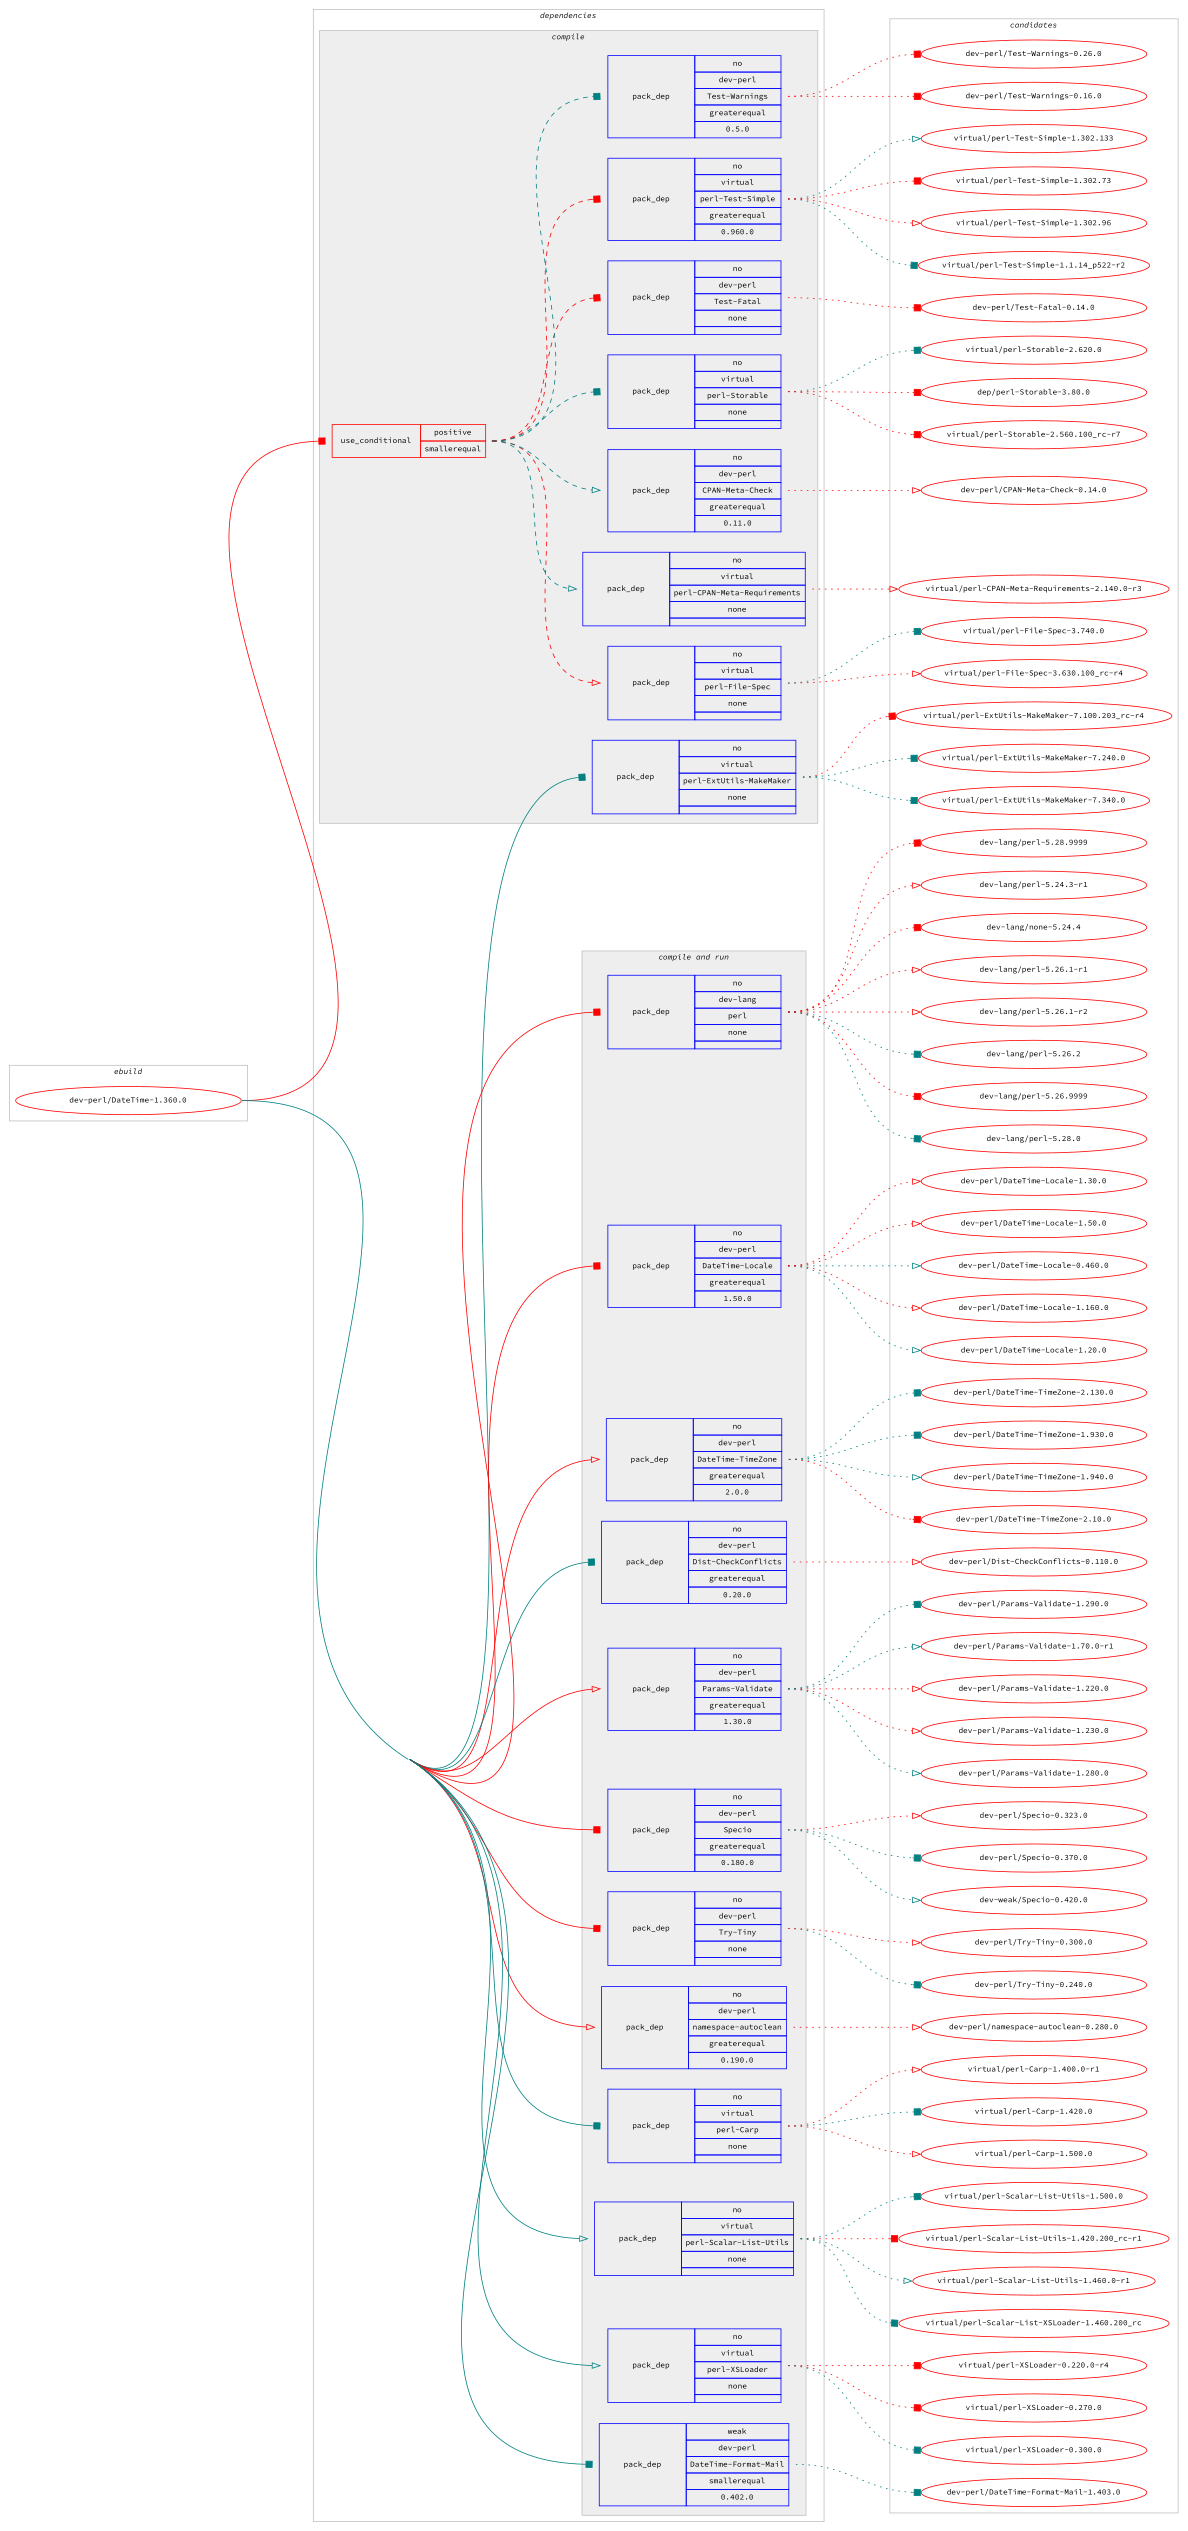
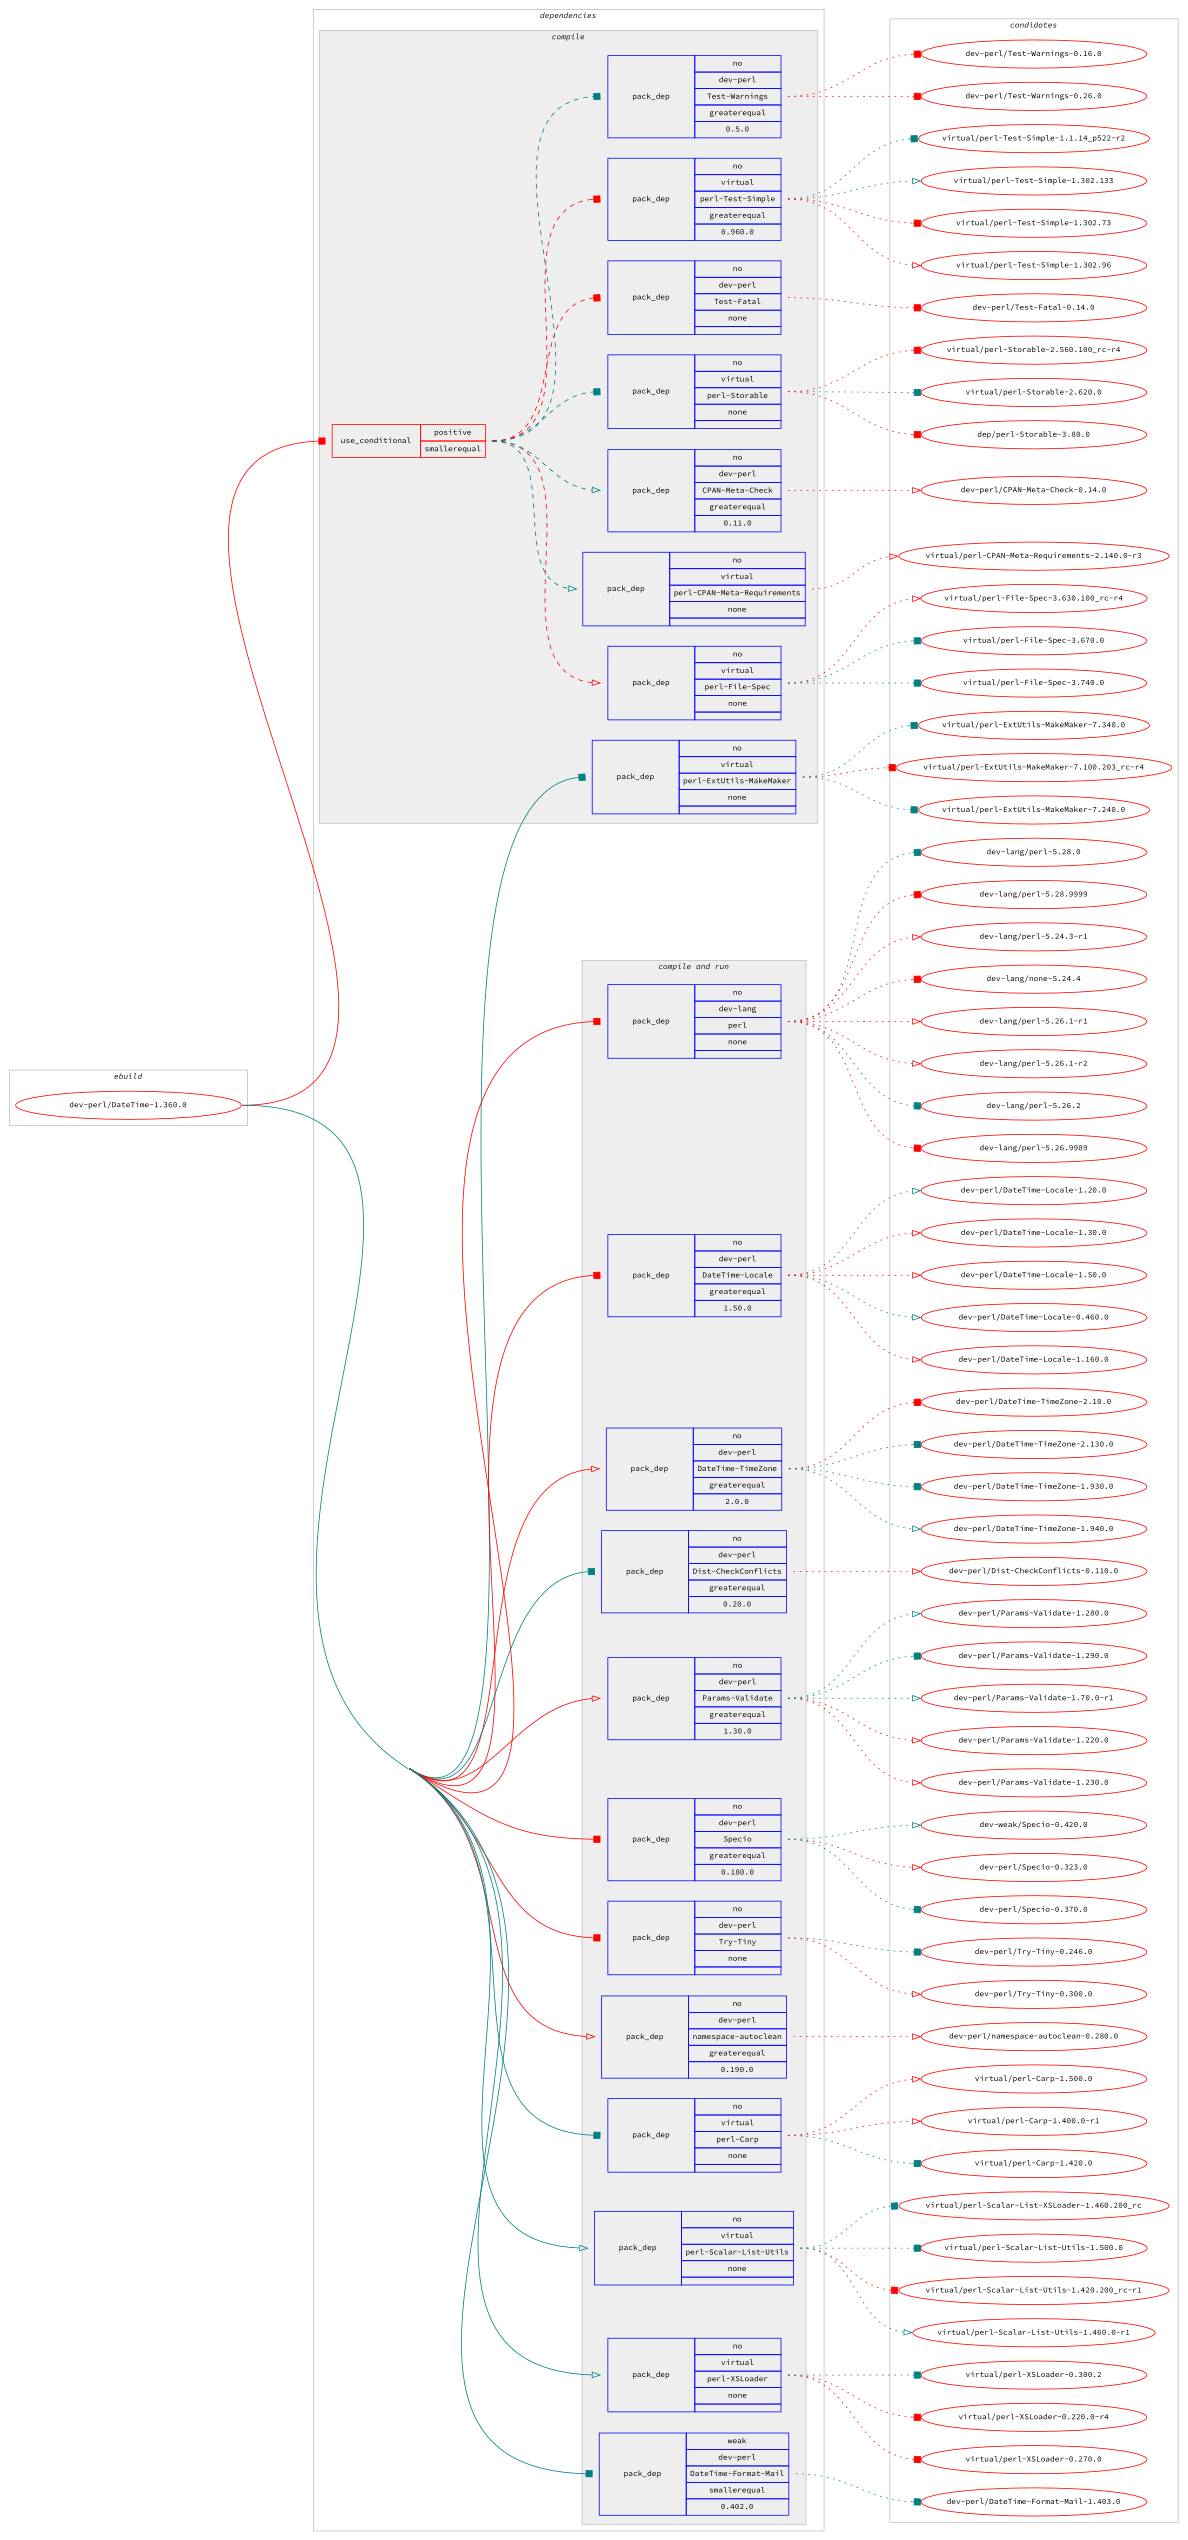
node "virtual/perl-Storable-2.560.100_rc-r7": label "virtual/perl-Storable-2.560.100_rc-r7" -> "virtual/perl-Storable-2.560.100_rc-r4"
node "virtual/perl-File-Spec-3.670.0": added
node "dev-lang/perl-5.26.9999": label "dev-lang/perl-5.26.9999" -> "dev-lang/perl-5.26.9989"
node "dev-perl/Try-Tiny-0.240.0": label "dev-perl/Try-Tiny-0.240.0" -> "dev-perl/Try-Tiny-0.246.0"
node "virtual/perl-XSLoader-0.300.0": label "virtual/perl-XSLoader-0.300.0" -> "virtual/perl-XSLoader-0.300.2"
